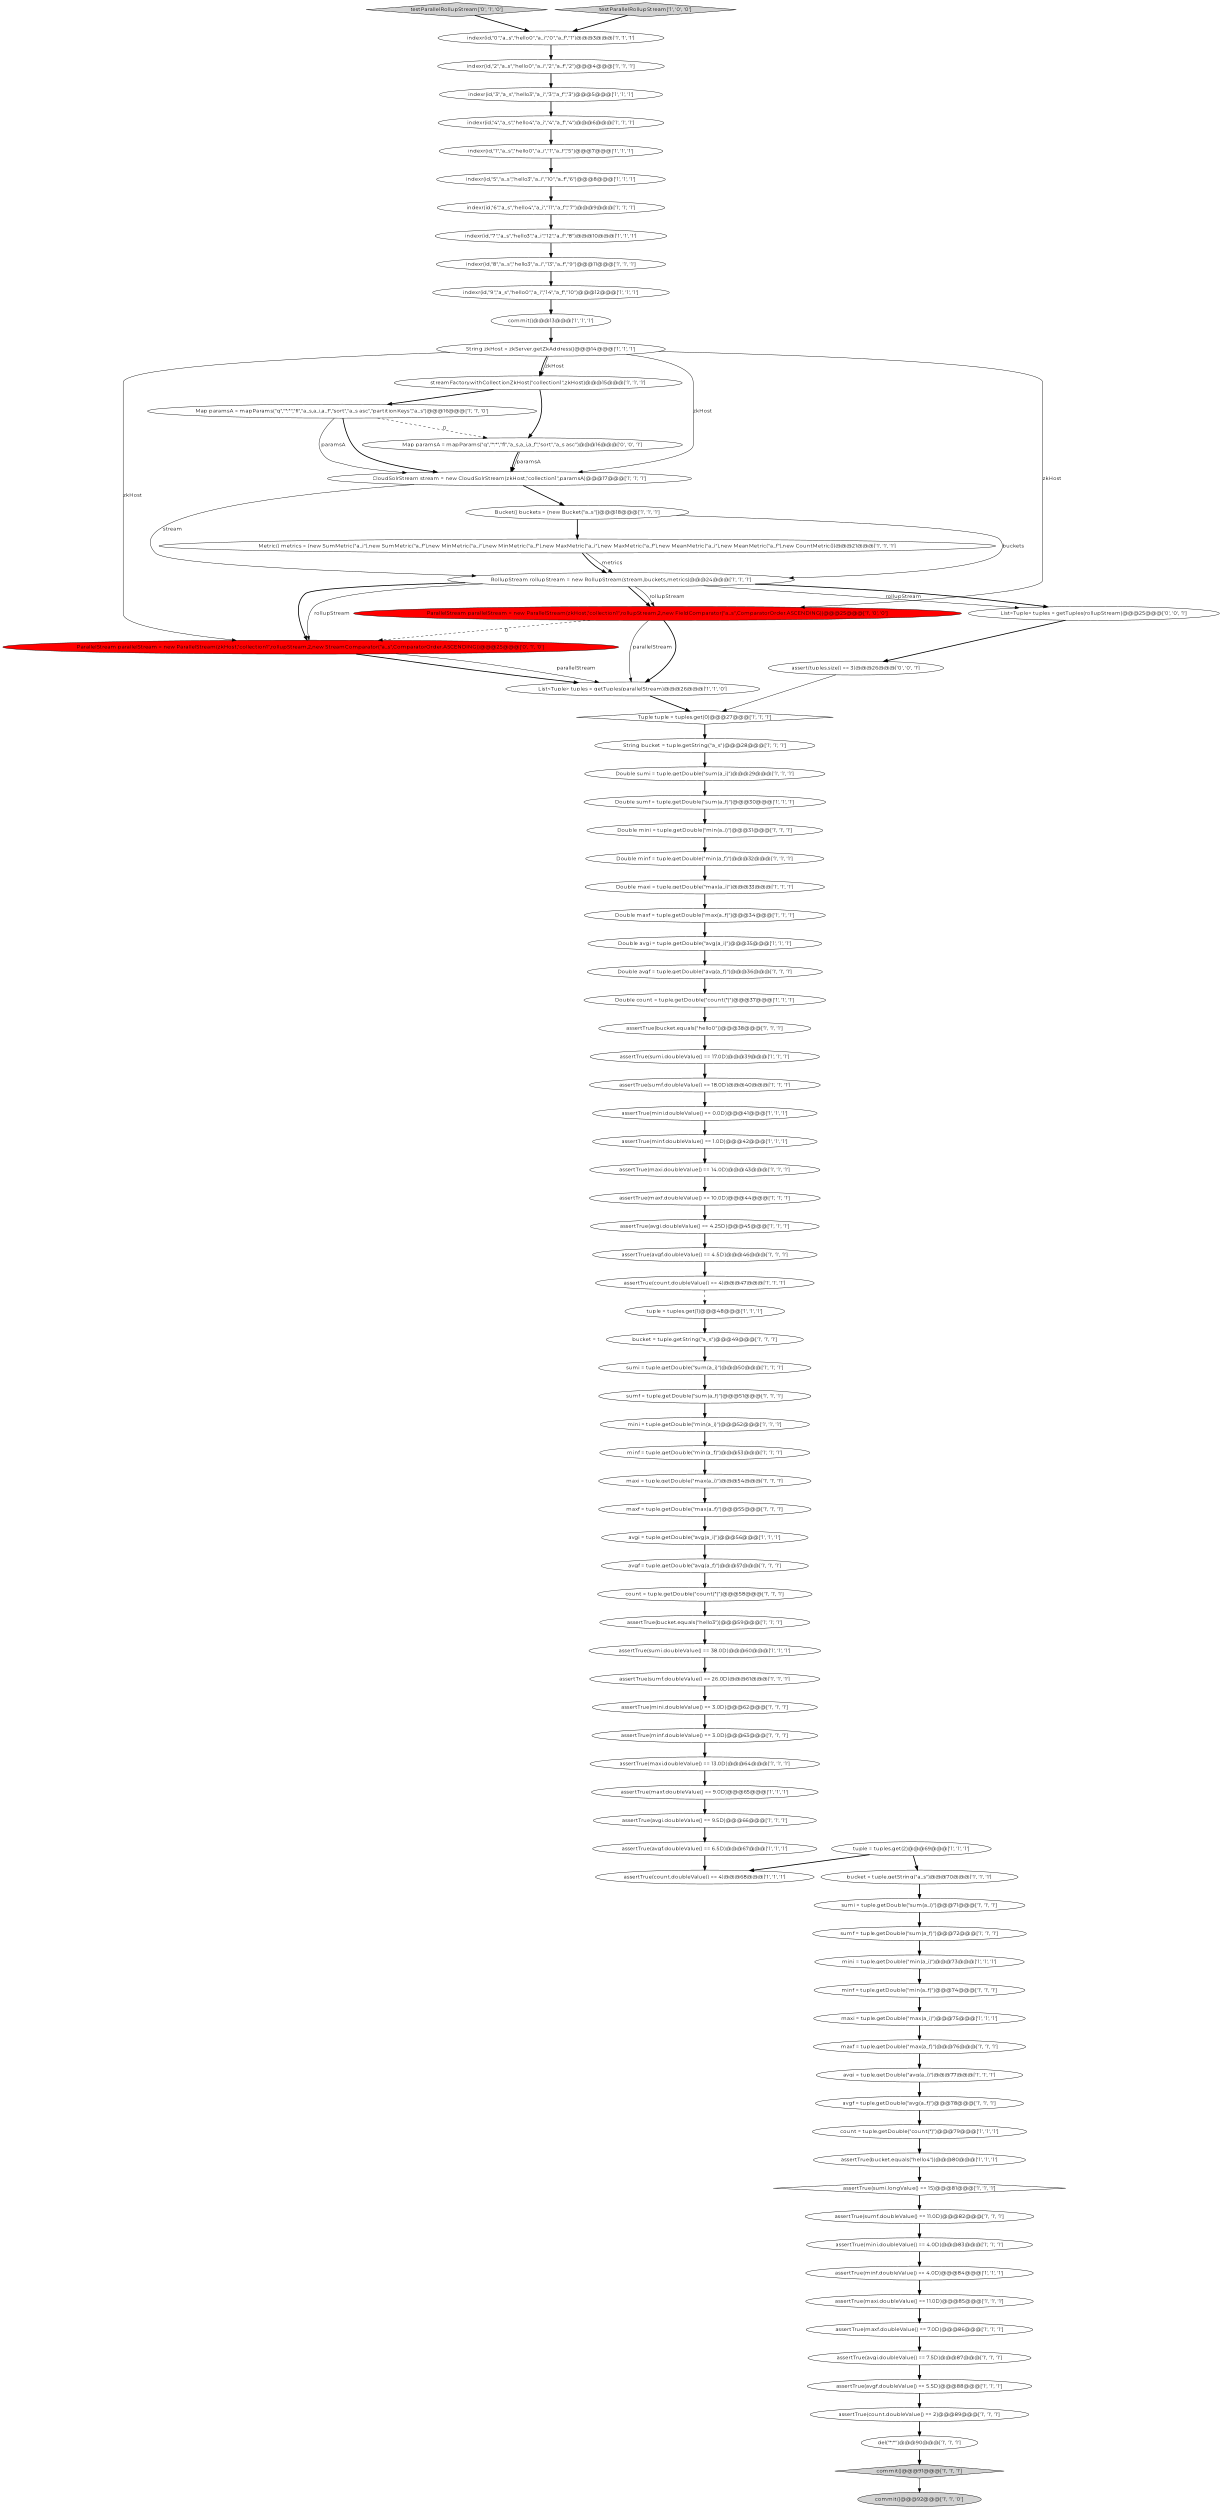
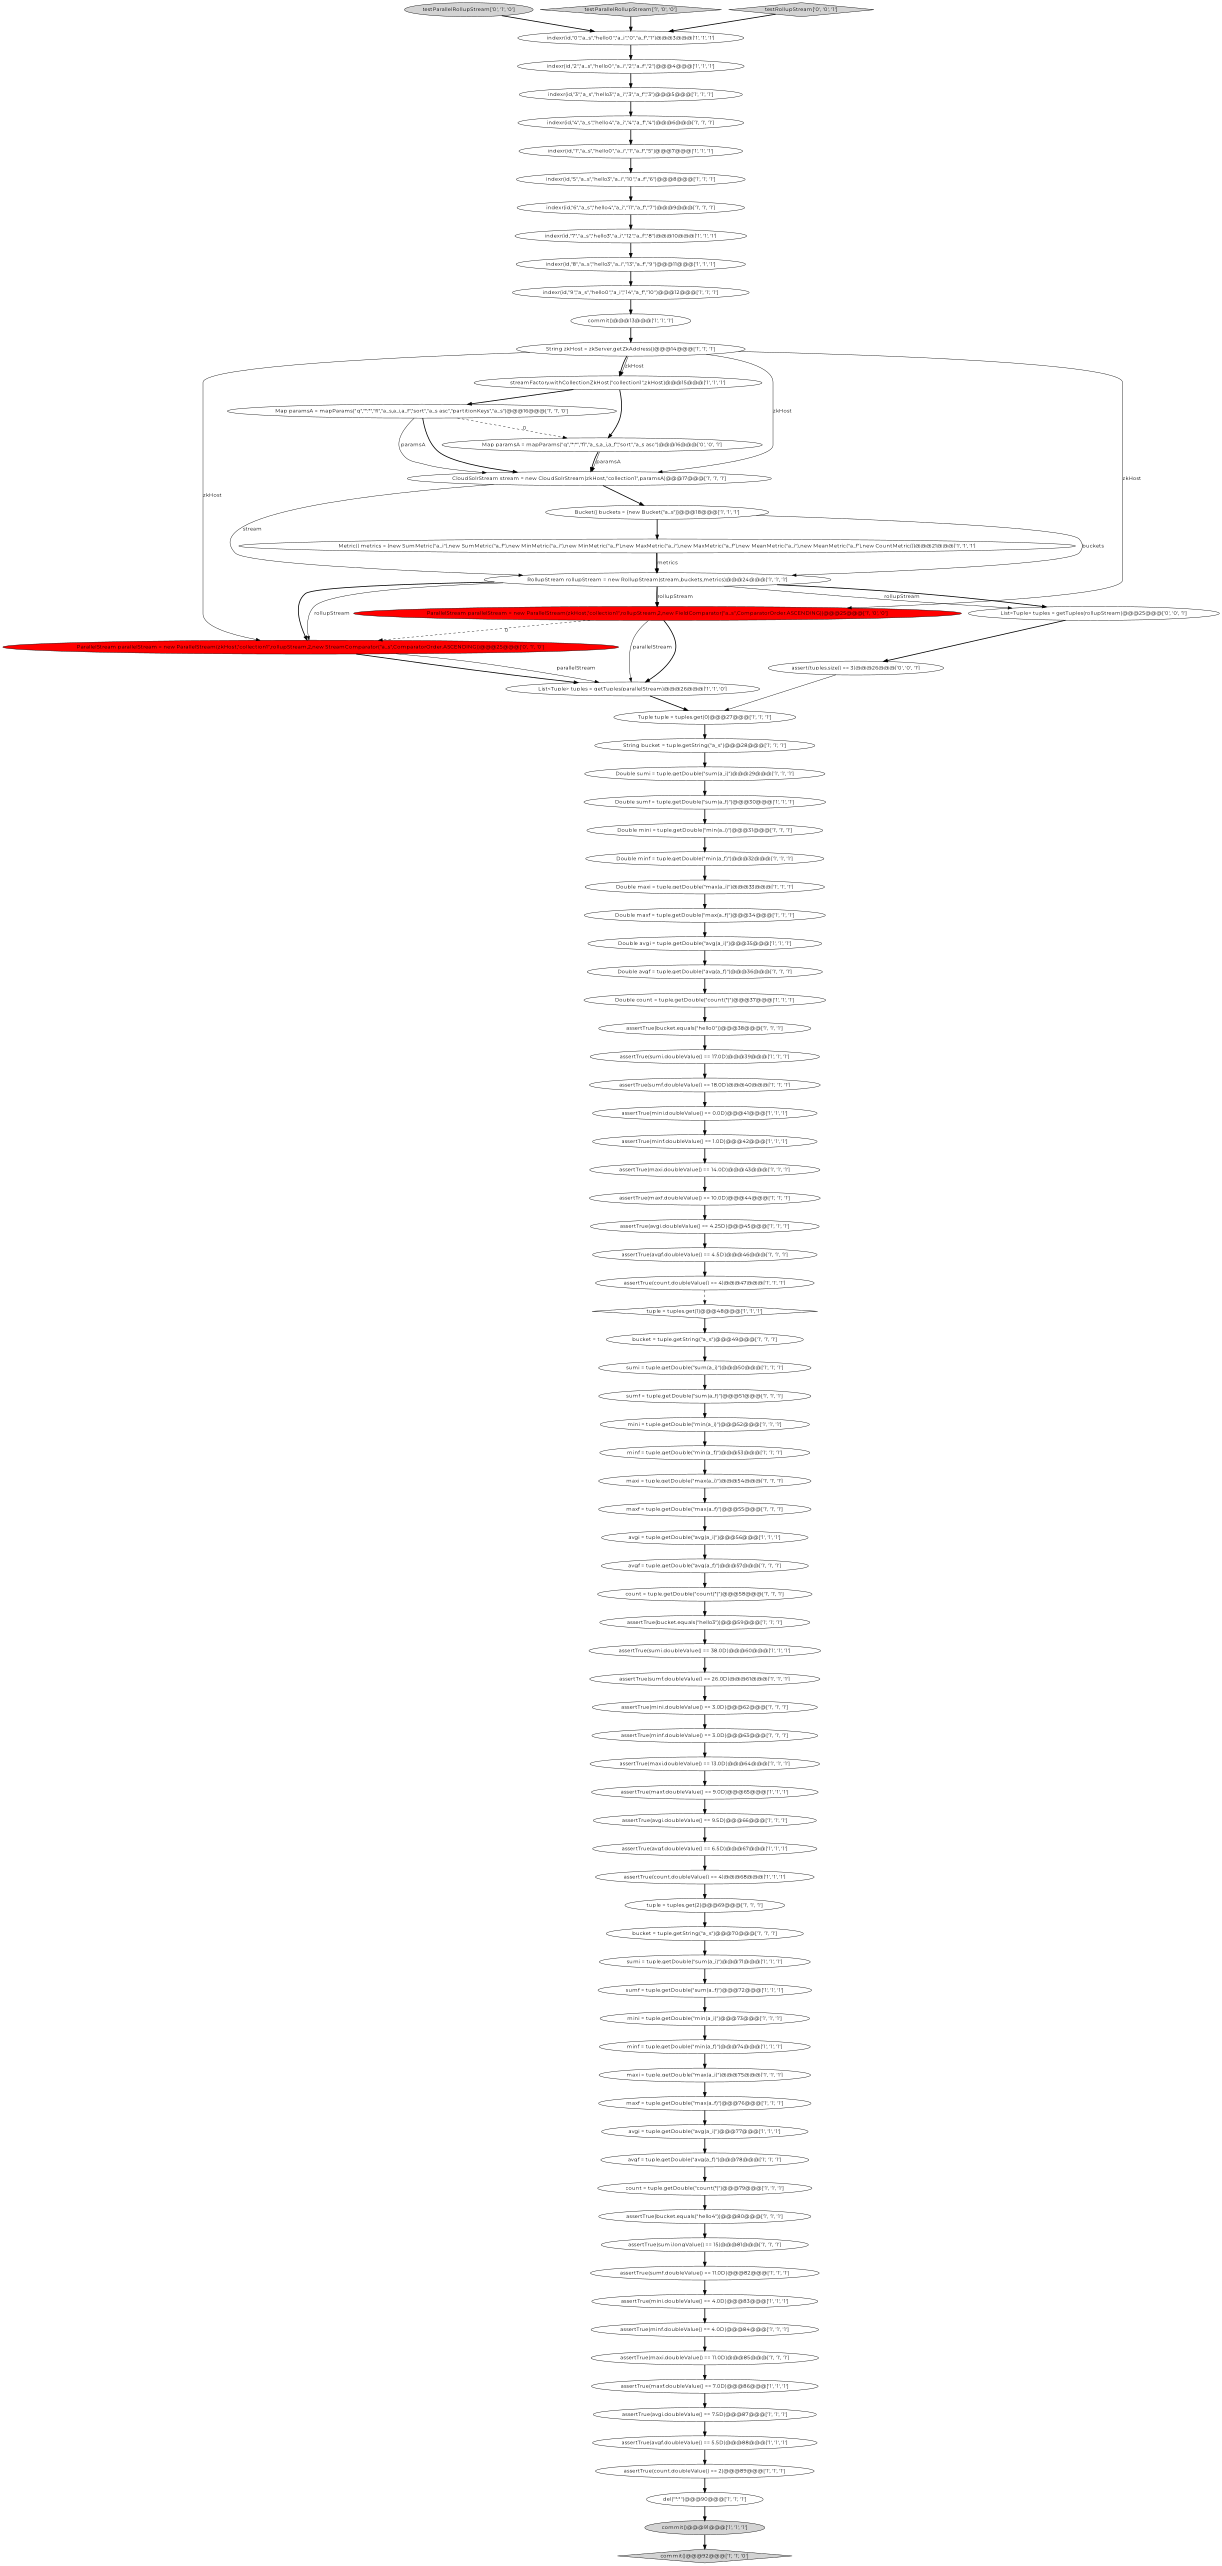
node "testParallelRollupStream['0', '1', '0']": shape diamond -> ellipse
node "testRollupStream['0', '0', '1']": added
node "Tuple tuple = tuples.get(0)@@@27@@@['1', '1', '1']": shape diamond -> ellipse
node "tuple = tuples.get(1)@@@48@@@['1', '1', '1']": shape ellipse -> diamond
edge "tuple = tuples.get(2)@@@69@@@['1', '1', '1']" -> "assertTrue(count.doubleValue() == 4)@@@68@@@['1', '1', '1']": reversed
node "assertTrue(sumi.longValue() == 15)@@@81@@@['1', '1', '1']": shape diamond -> ellipse
node "commit()@@@91@@@['1', '1', '1']": shape diamond -> ellipse
edge "commit()@@@91@@@['1', '1', '1']" -> "commit()@@@92@@@['1', '1', '0']": style solid -> bold
node "commit()@@@92@@@['1', '1', '0']": shape ellipse -> diamond
